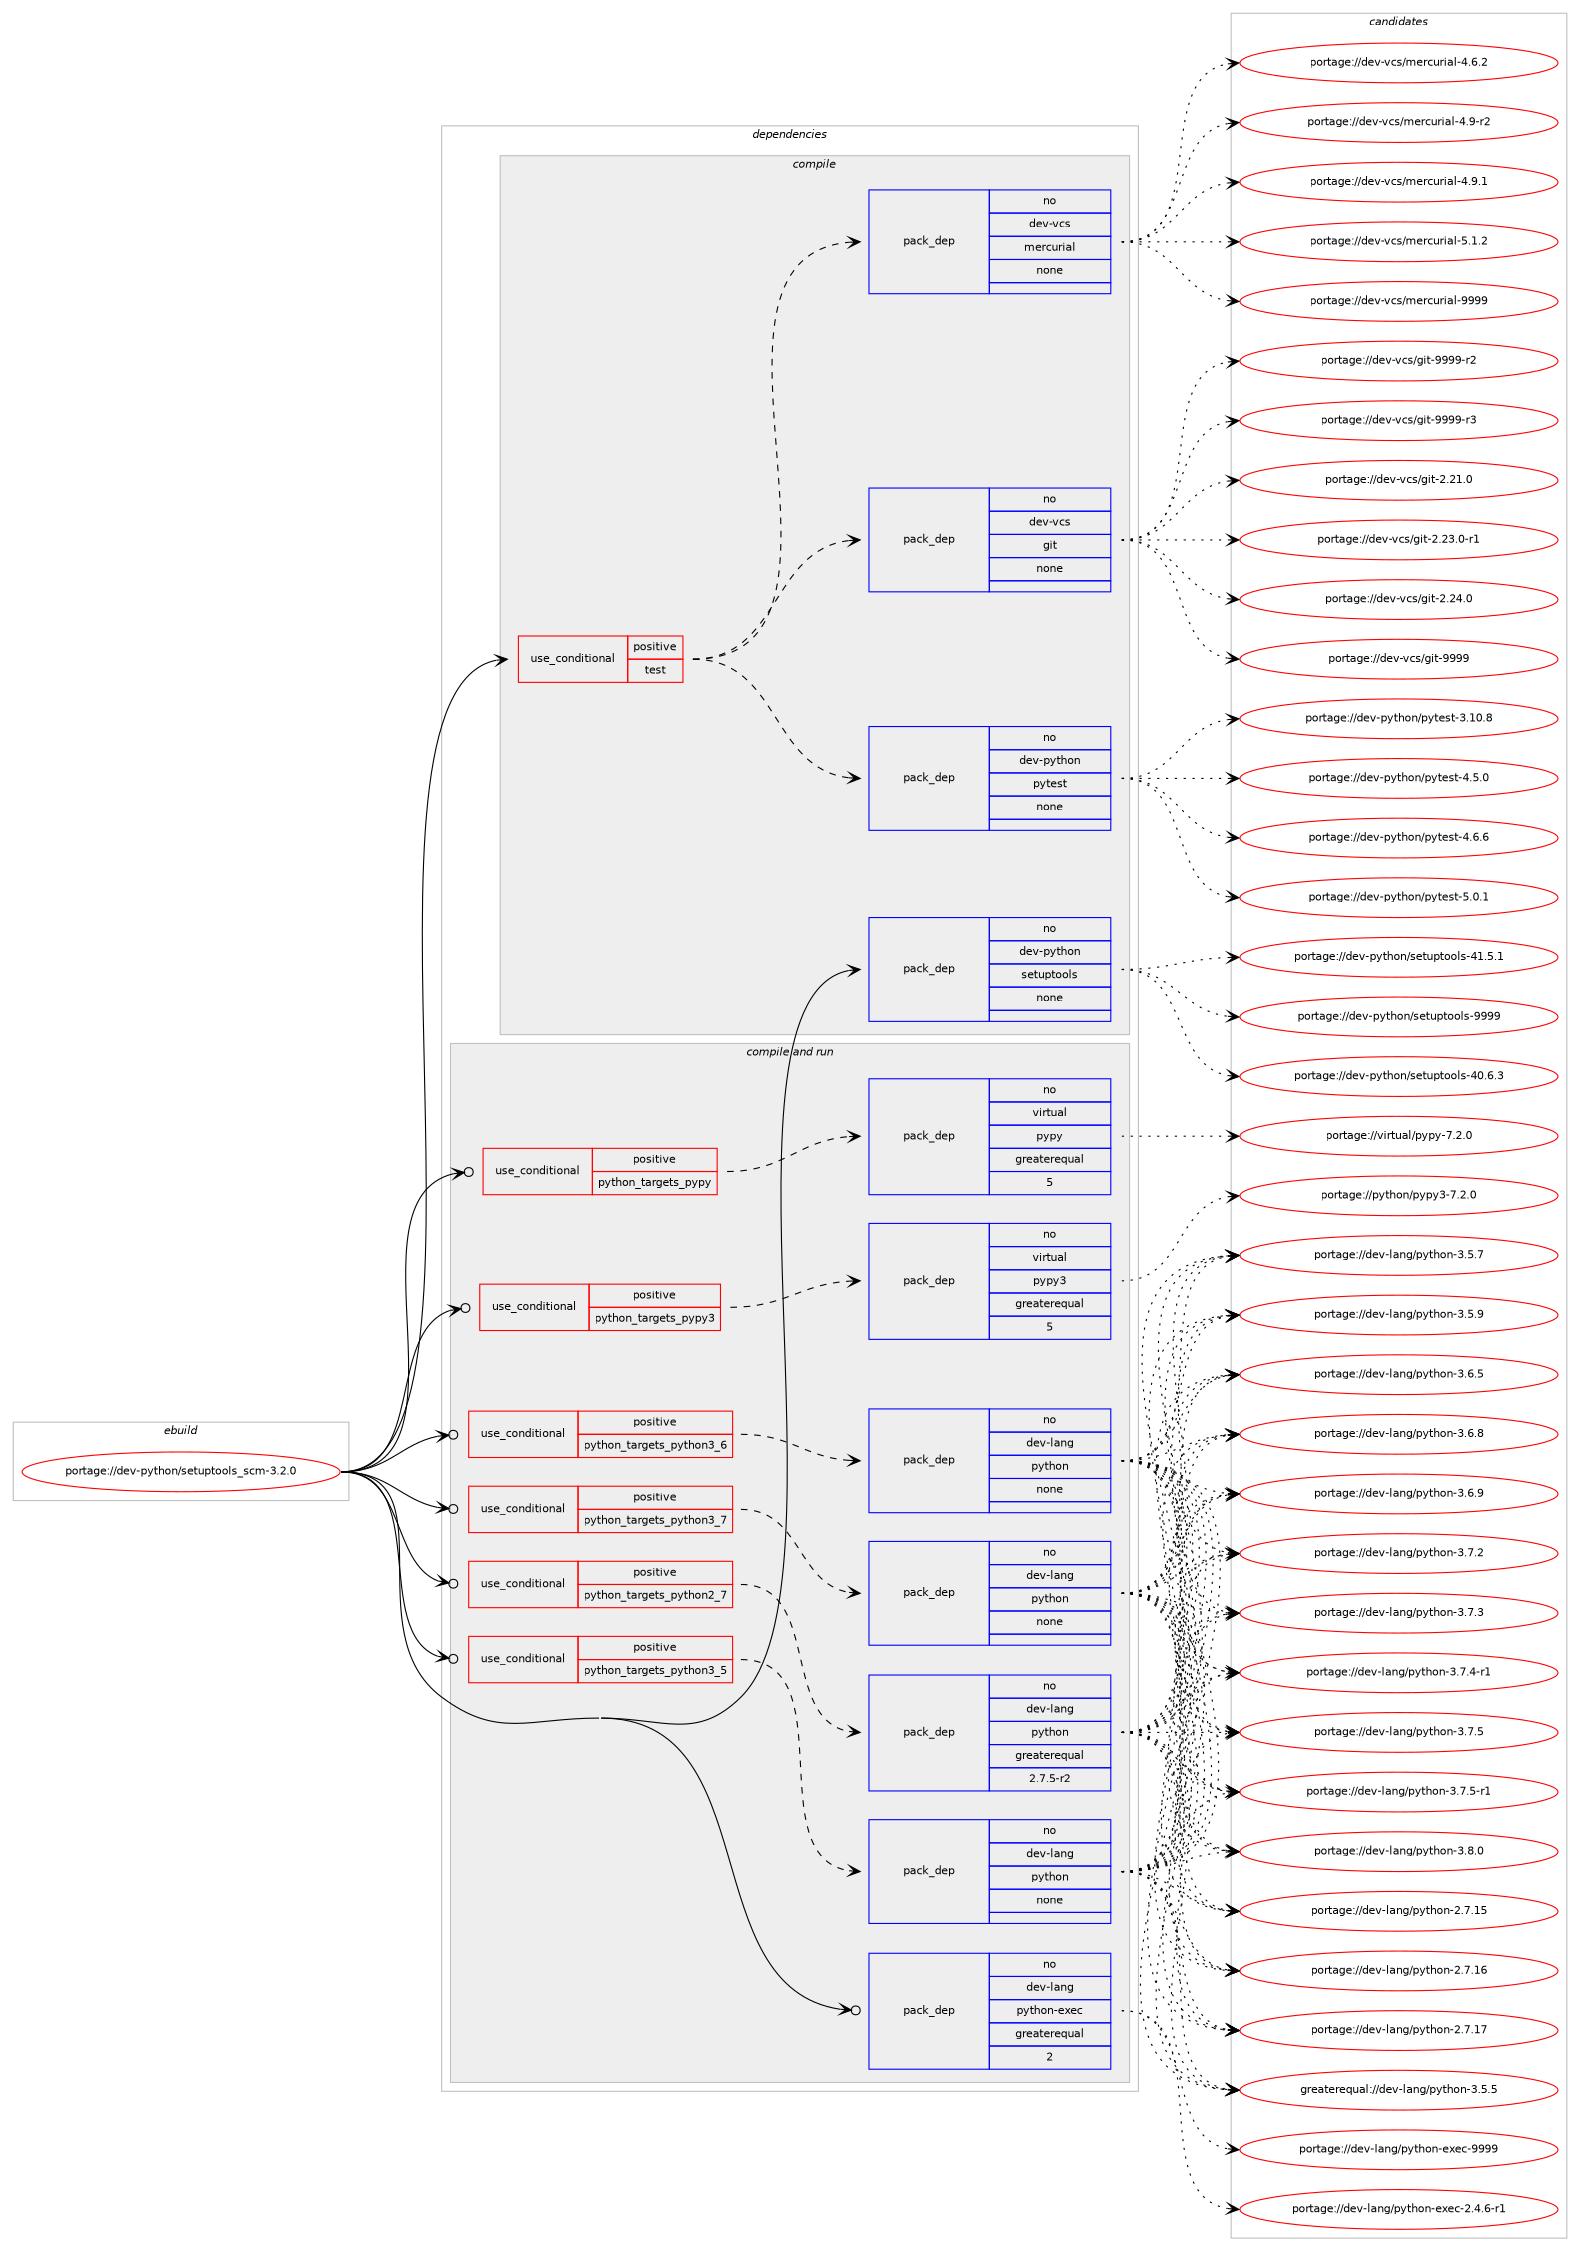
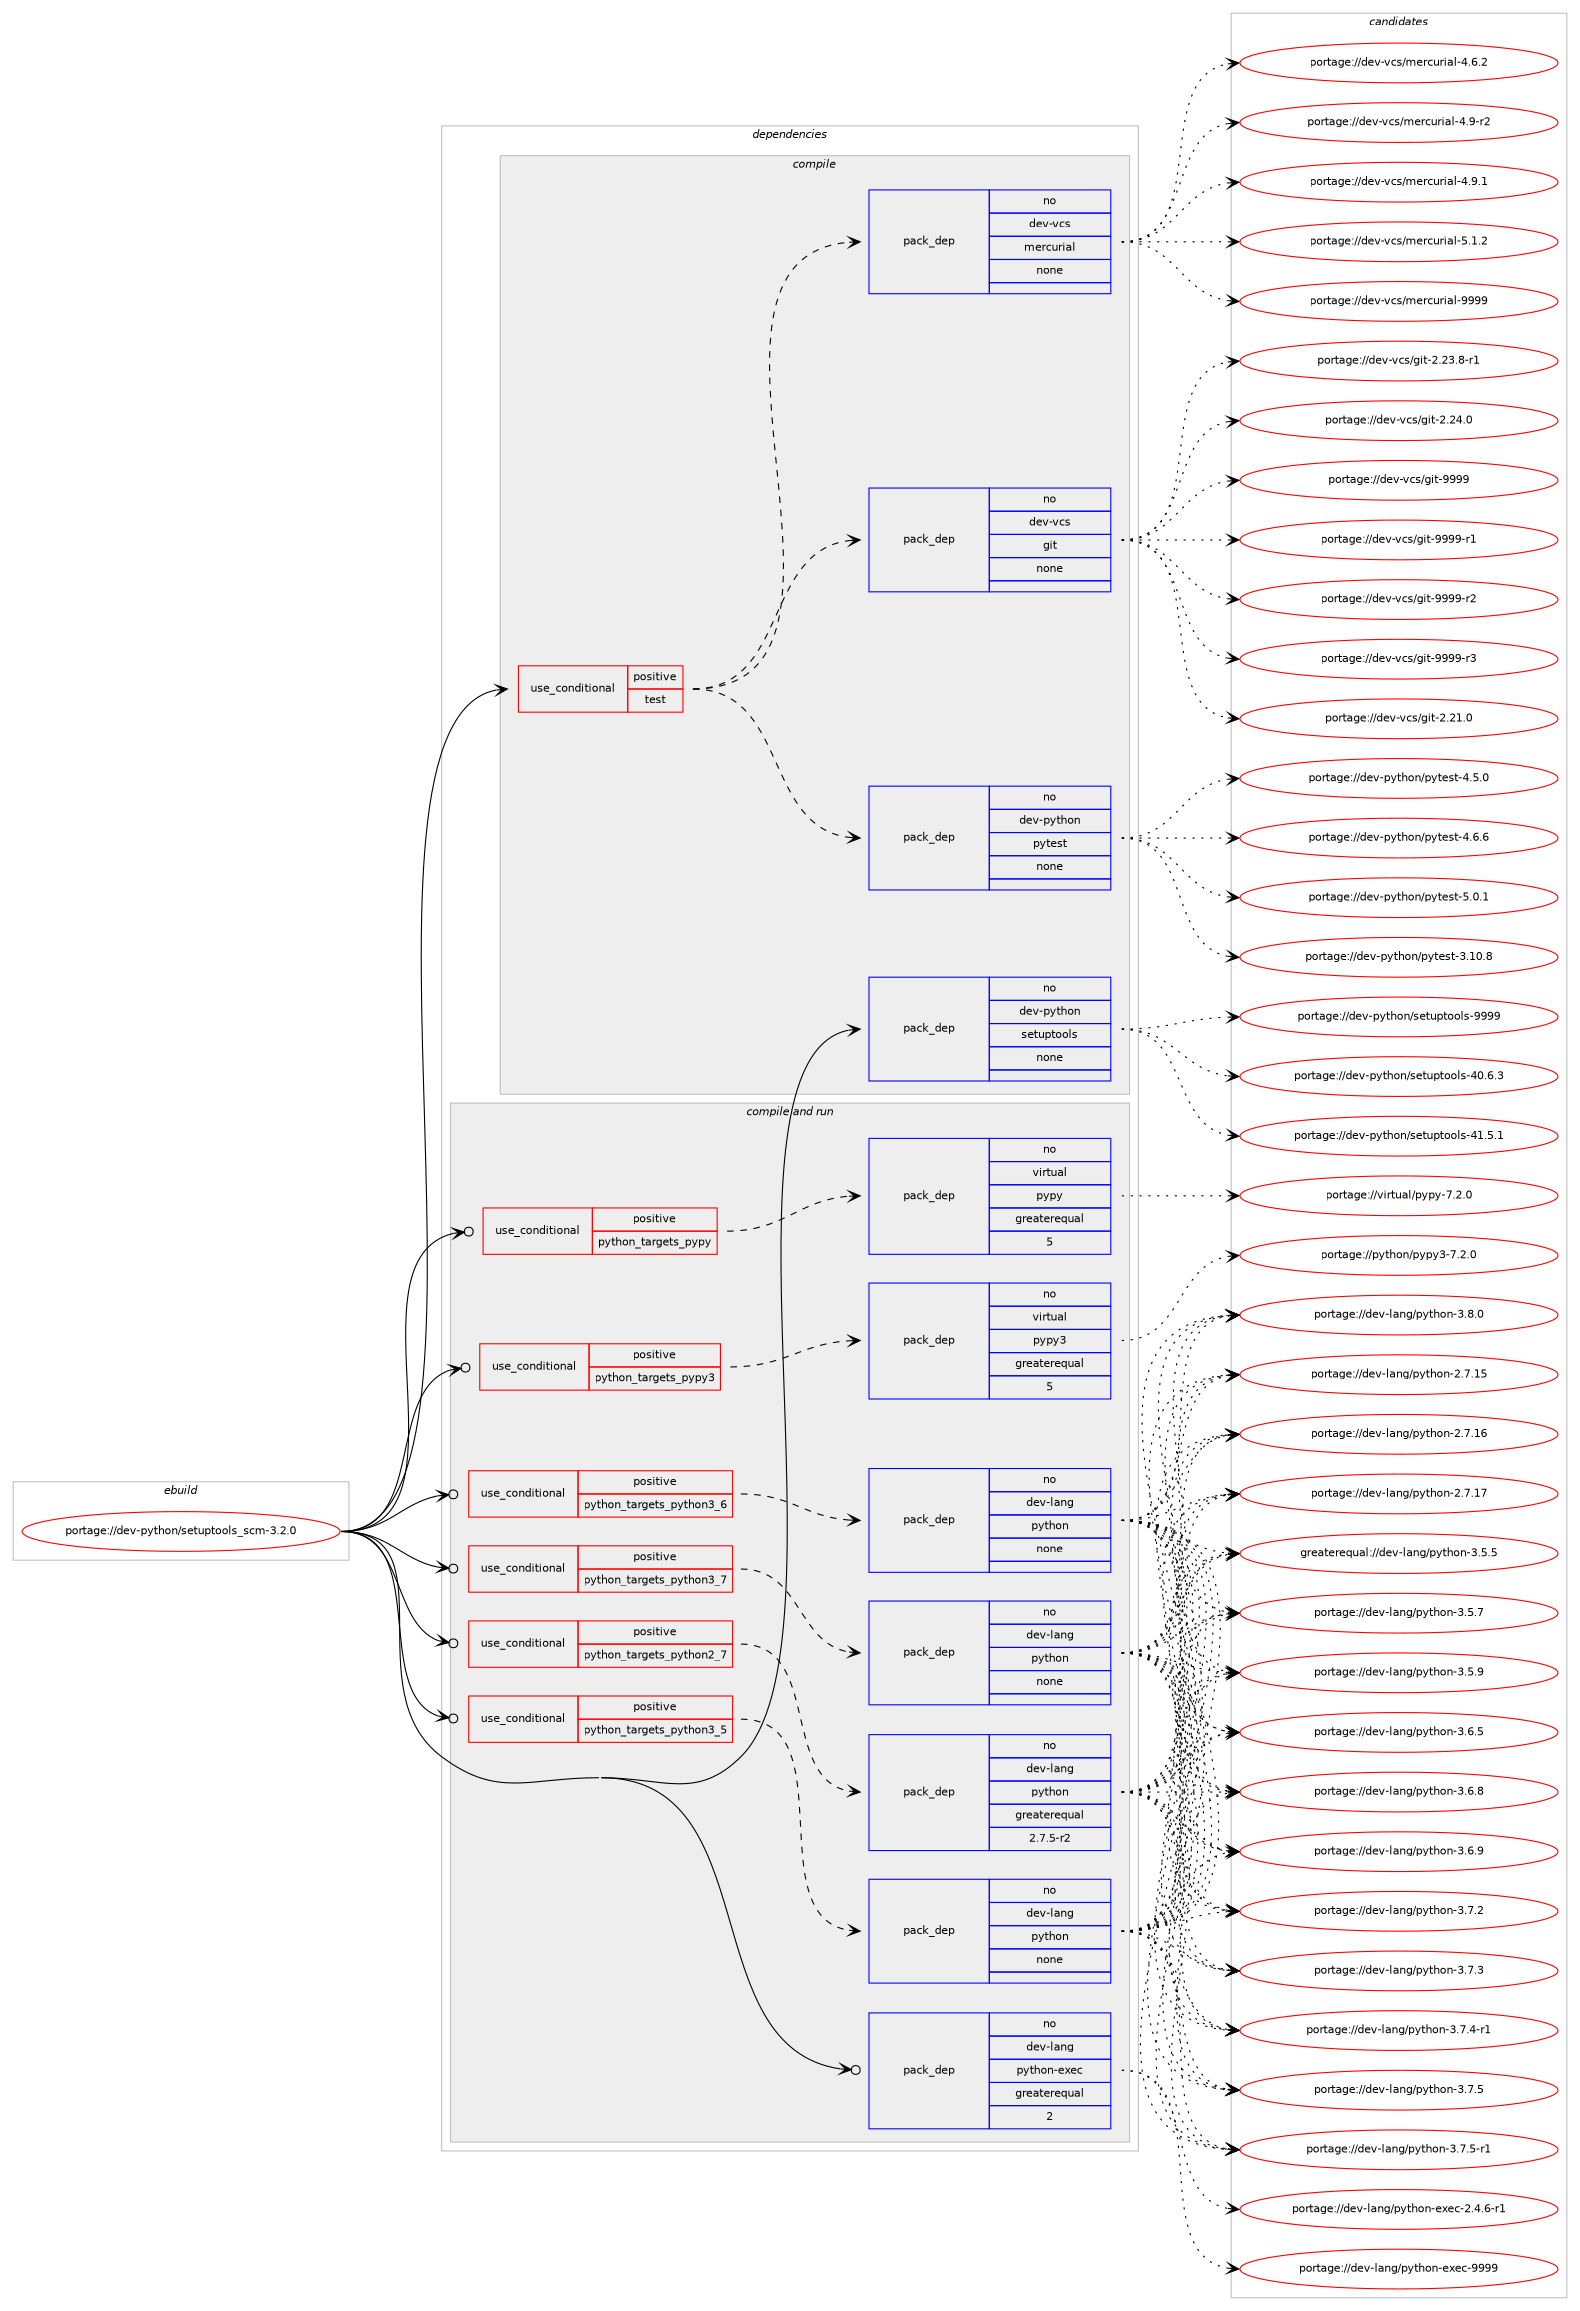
node "portage://dev-vcs/git-9999-r1": added
node "portage://dev-vcs/git-2.23.0-r1": label "portage://dev-vcs/git-2.23.0-r1" -> "portage://dev-vcs/git-2.23.8-r1"
